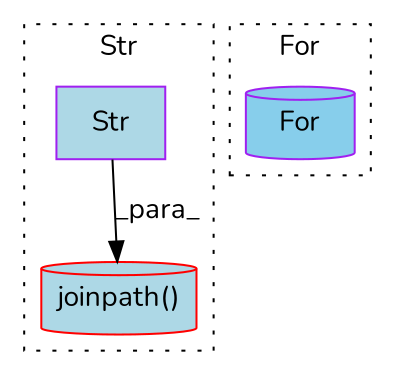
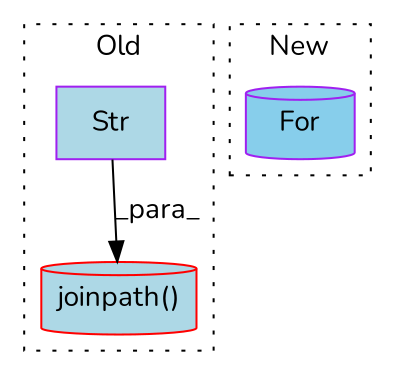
cluster "Str": label "Str" -> "Old"
cluster "For": label "For" -> "New"
